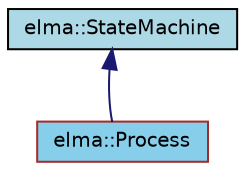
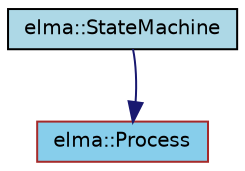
edge "elma::Process" -> "elma::StateMachine": reversed
